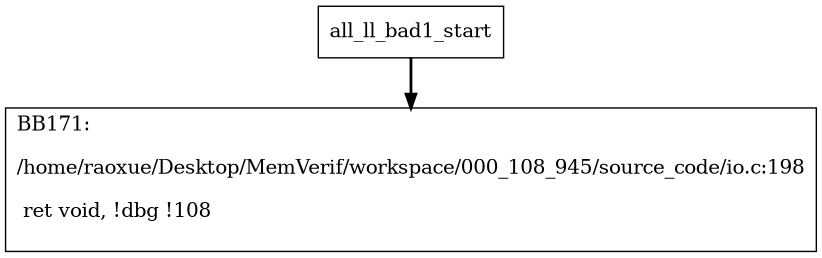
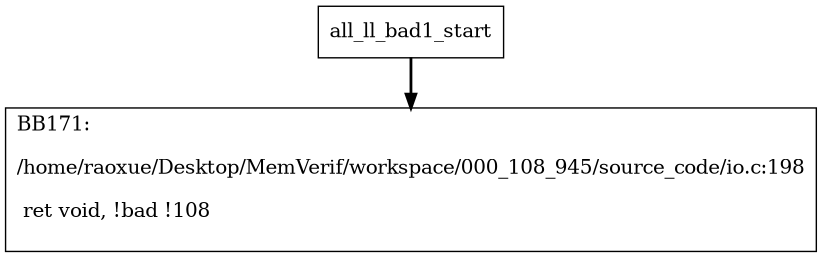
node "BB171:": text "ret void, !dbg !108" -> "ret void, !bad !108"
